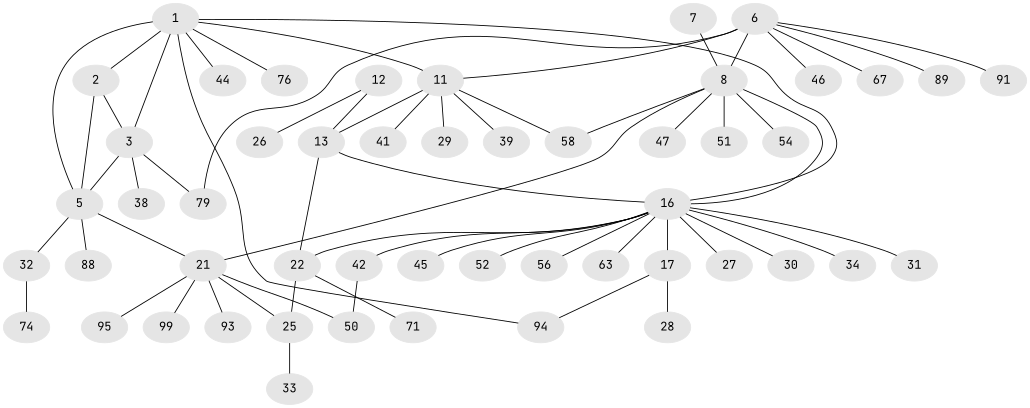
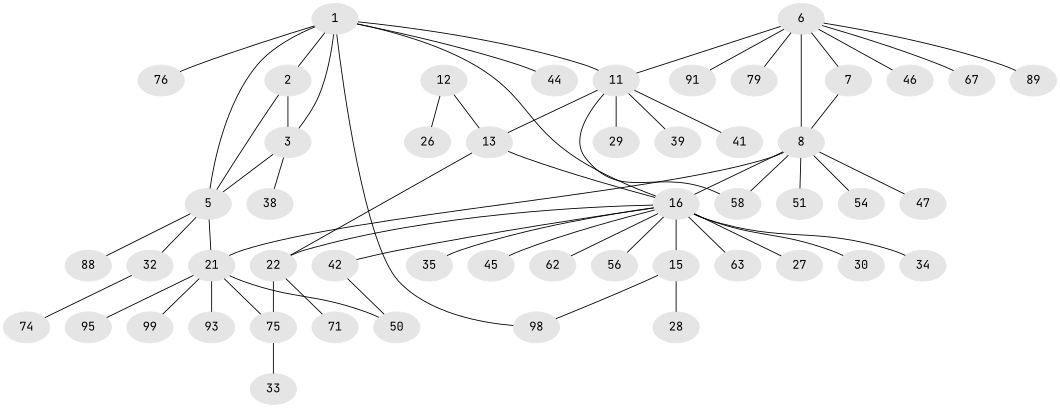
edge "6" -- "7": added
edge "3" -- "79": removed
node "52": label "52" -> "62"
node "17": label "17" -> "15"
node "31": label "31" -> "35"
node "25": label "25" -> "75"
node "94": label "94" -> "98"
